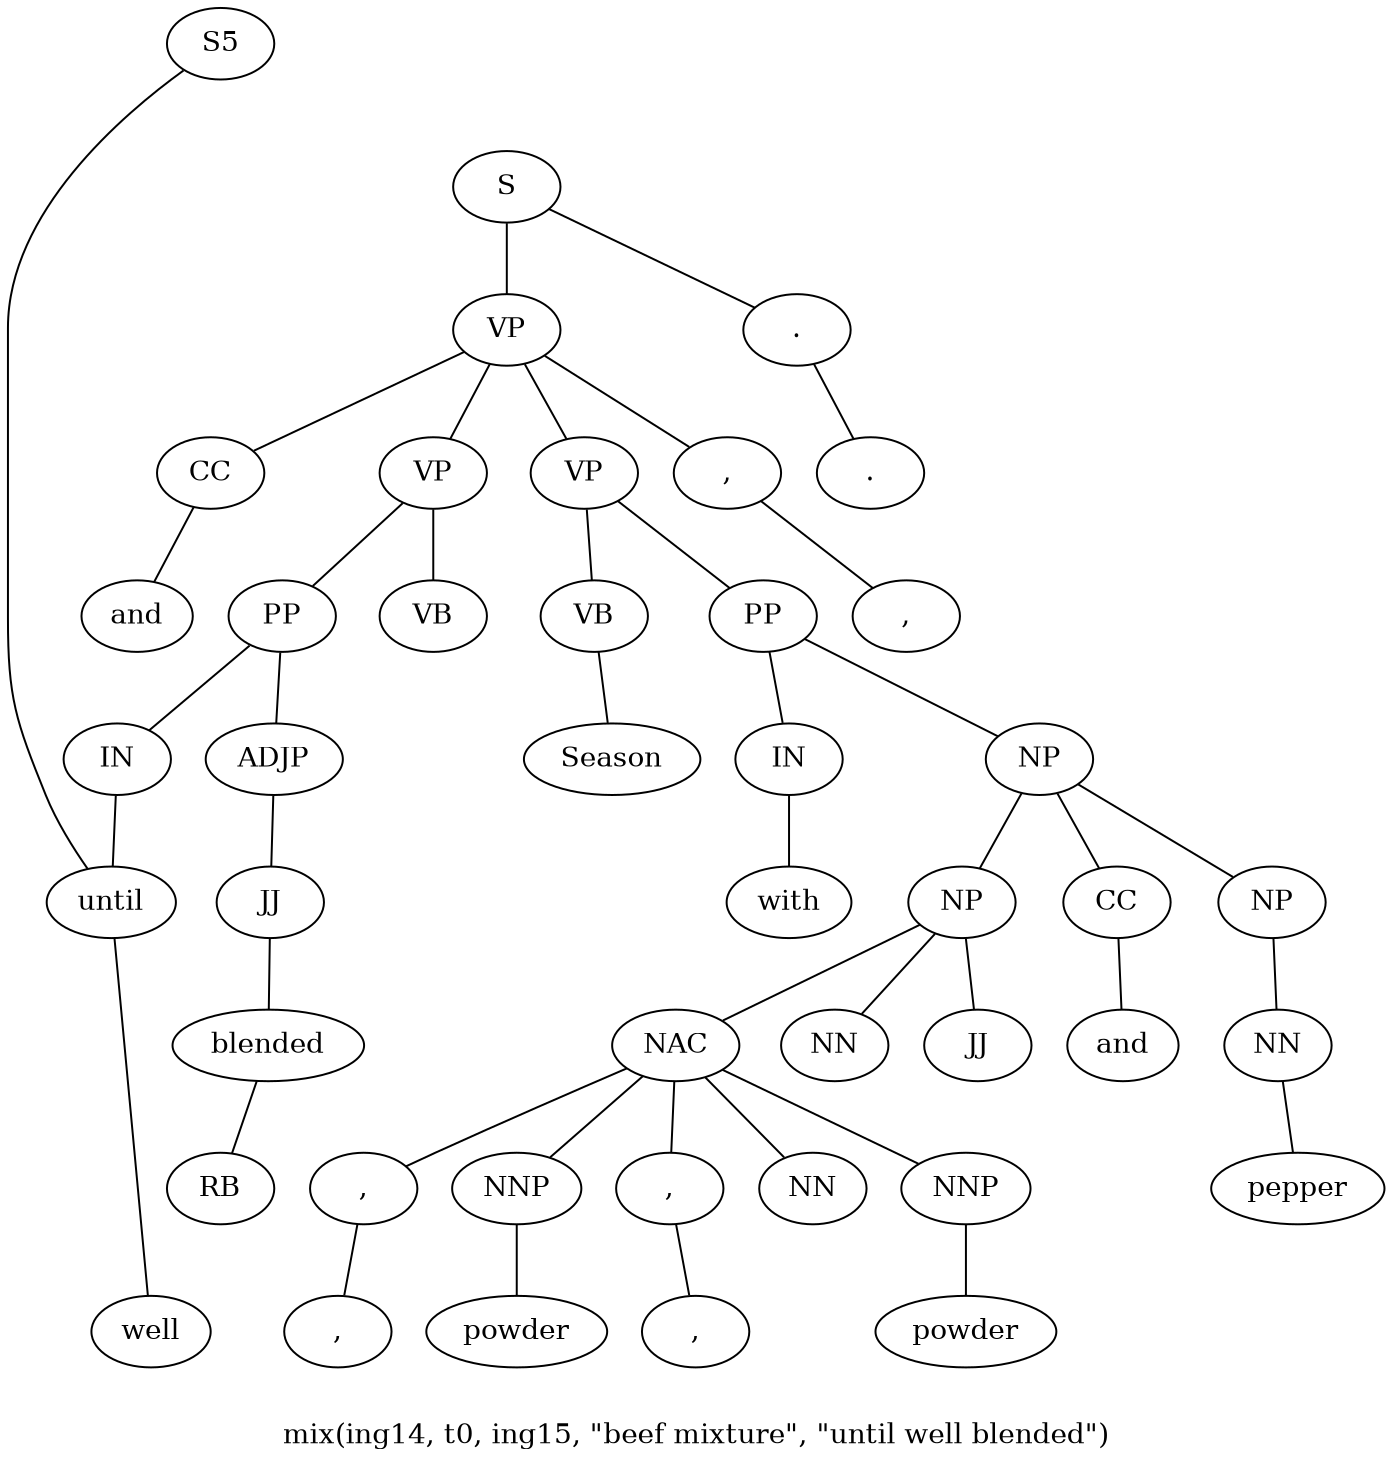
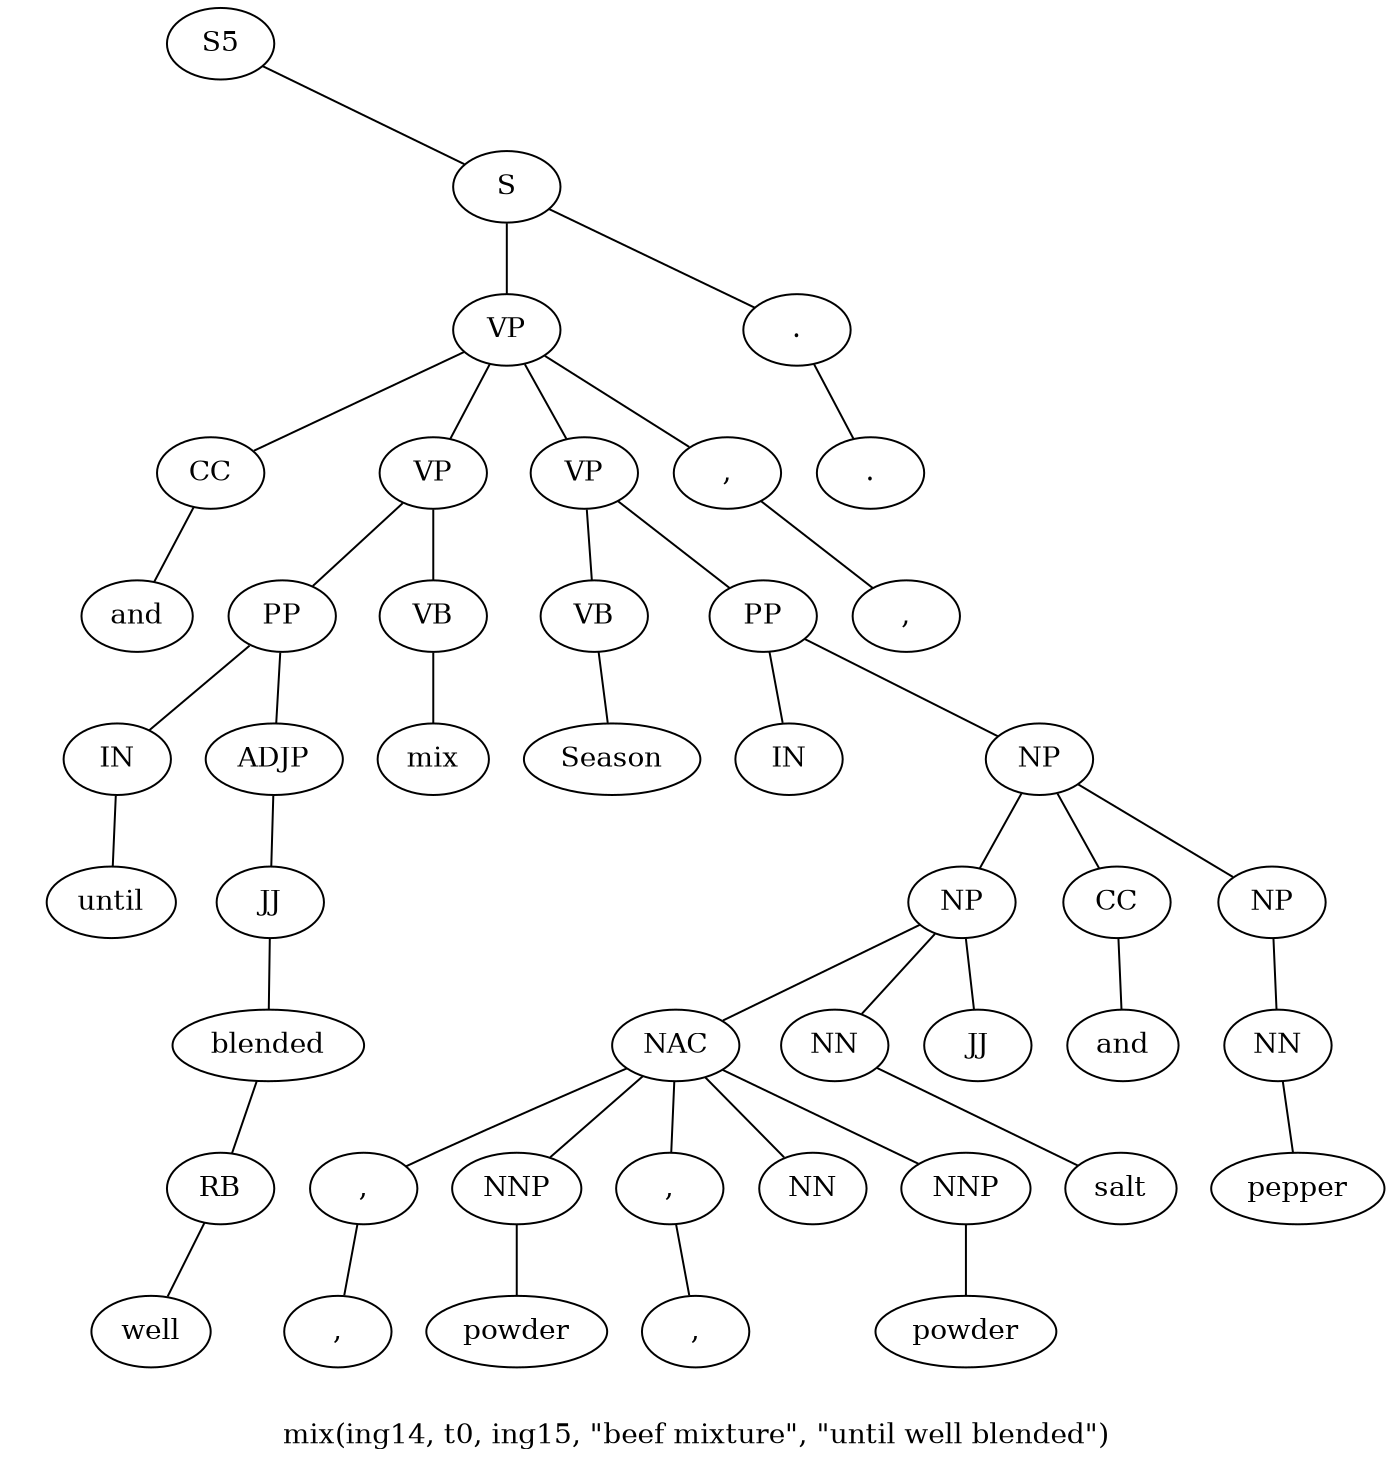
edge "S5" -- "until": now "S5" -- "S"
node "mix": added
node "with": removed
edge "until" -- "well": now "RB" -- "well"
node "salt": added
